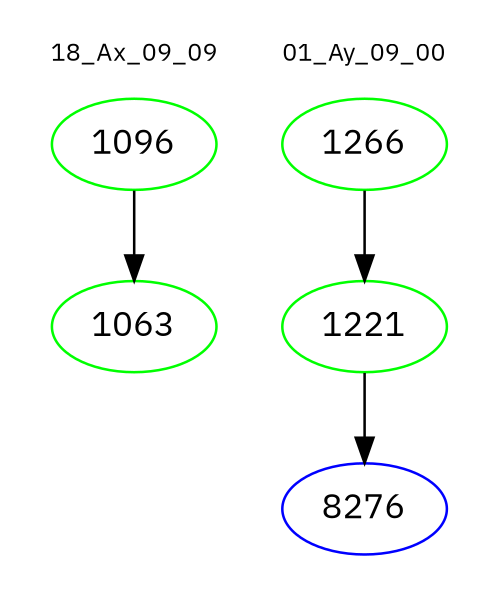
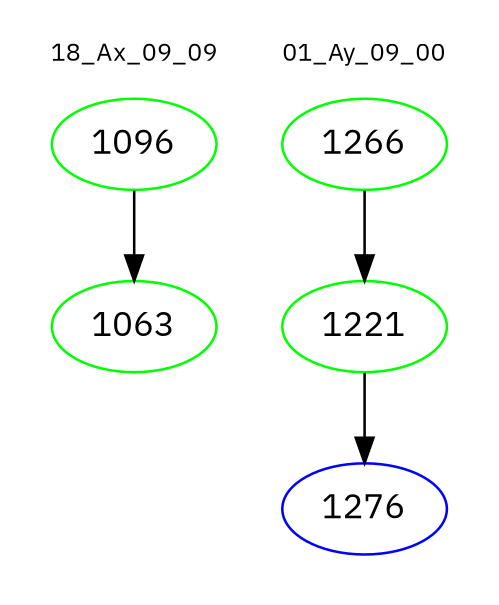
node "8276": label "8276" -> "1276"
